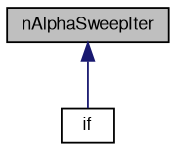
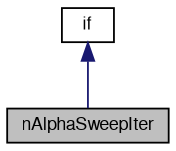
edge "if" -> "nAlphaSweepIter": reversed
